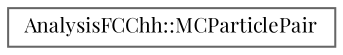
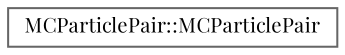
node "AnalysisFCChh::MCParticlePair": label "AnalysisFCChh::MCParticlePair" -> "MCParticlePair::MCParticlePair"
